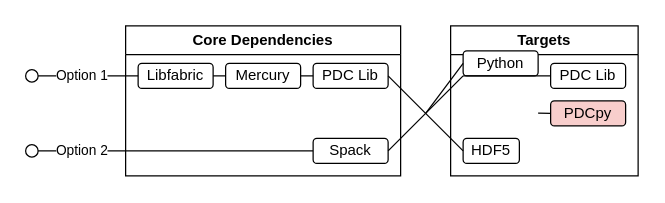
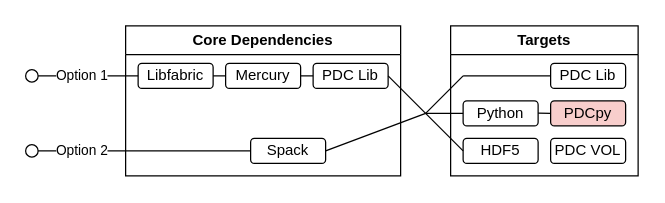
node "Python": moved (501, 63) -> (501, 113)
node "Spack": moved (351, 151) -> (288, 151)
node "HDF5": size 56x25 -> 75x25
node "PDC VOL": added
